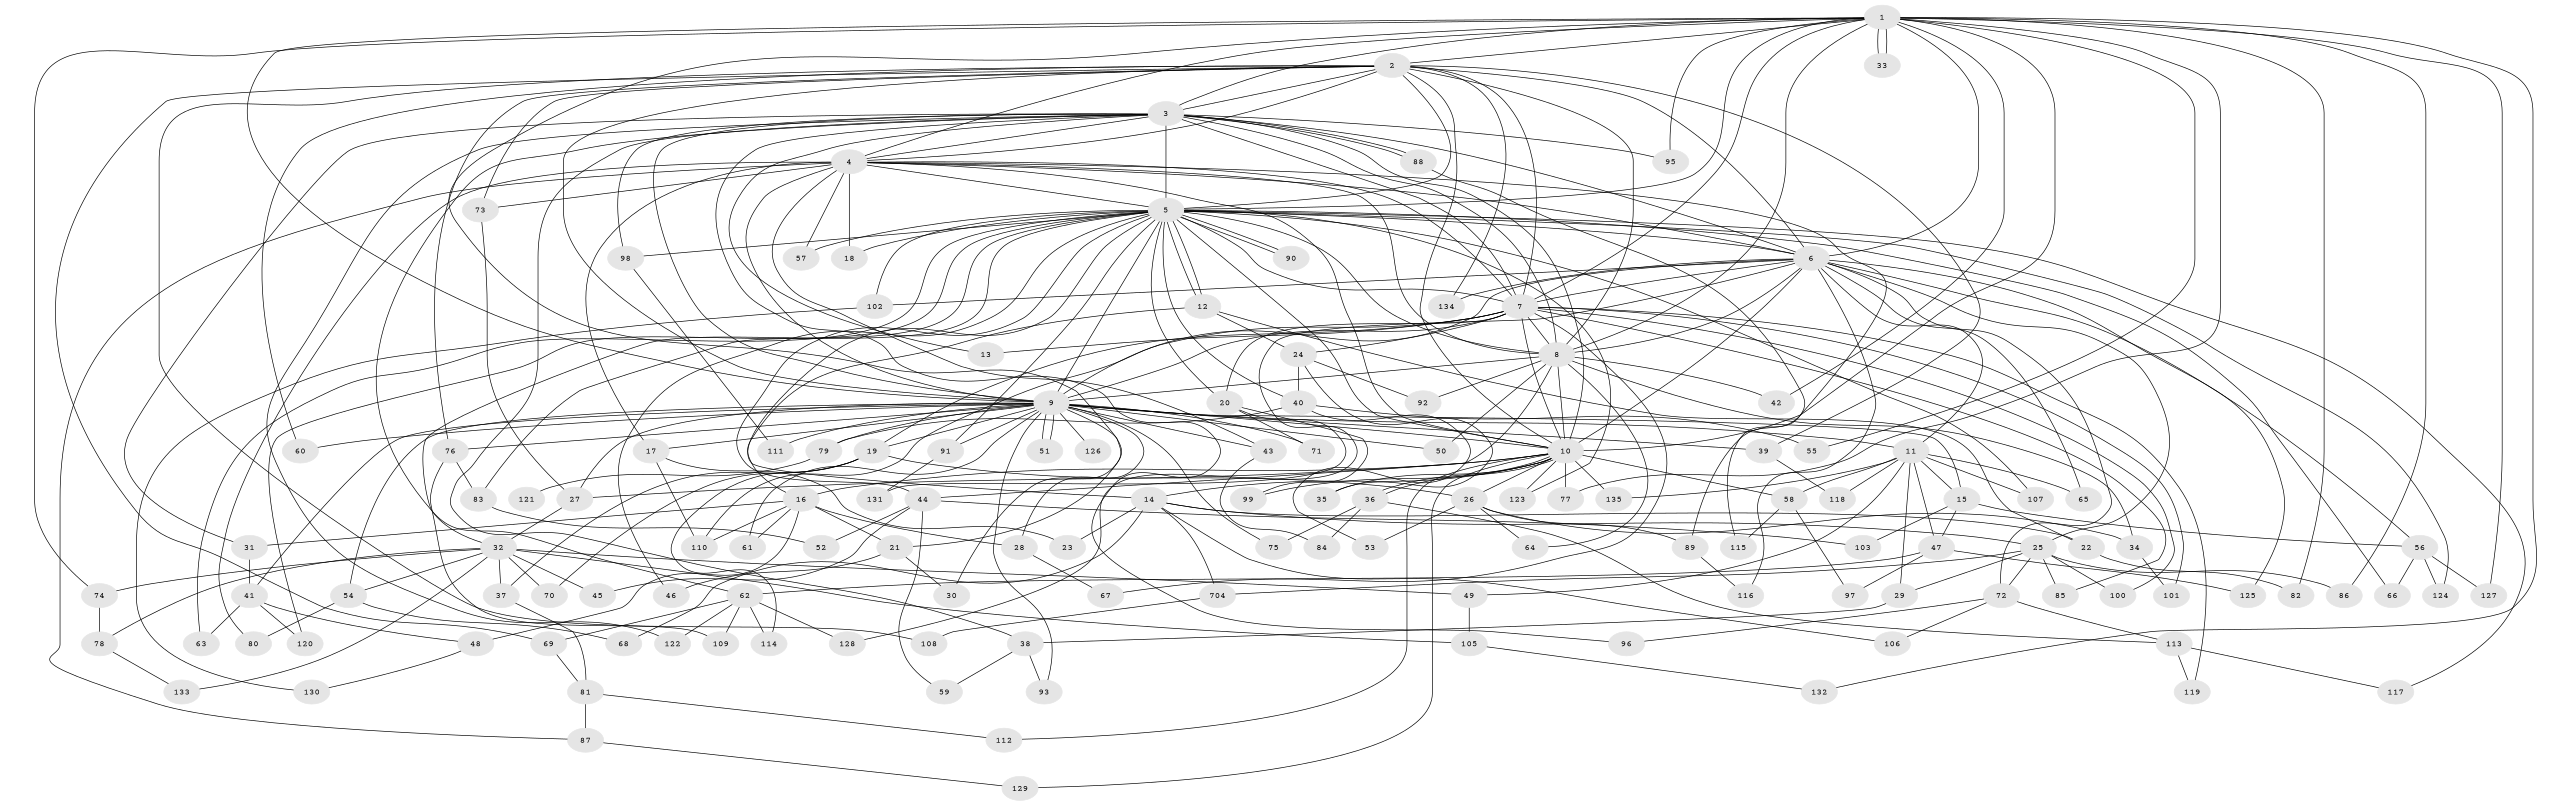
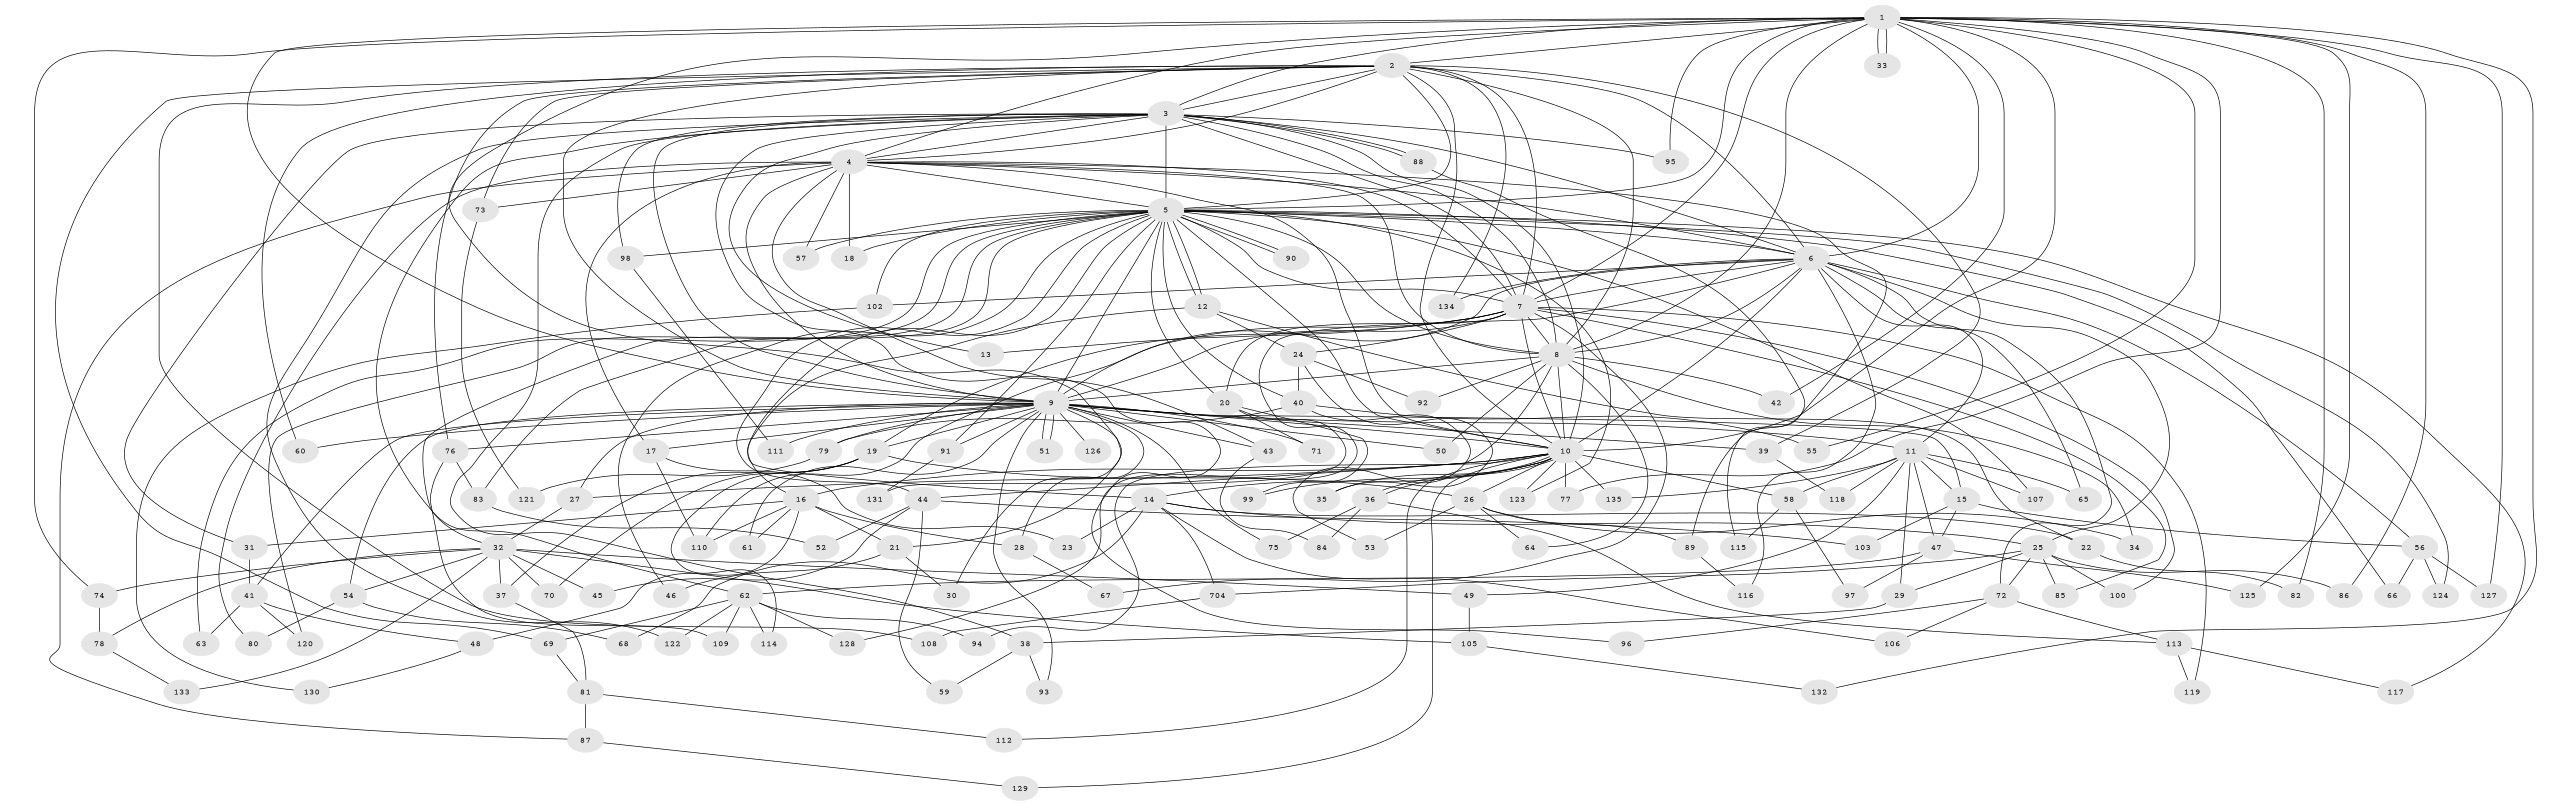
edge "6" -- "125": now "1" -- "125"
edge "73" -- "27": now "73" -- "121"
node "101": removed
node "94": added
